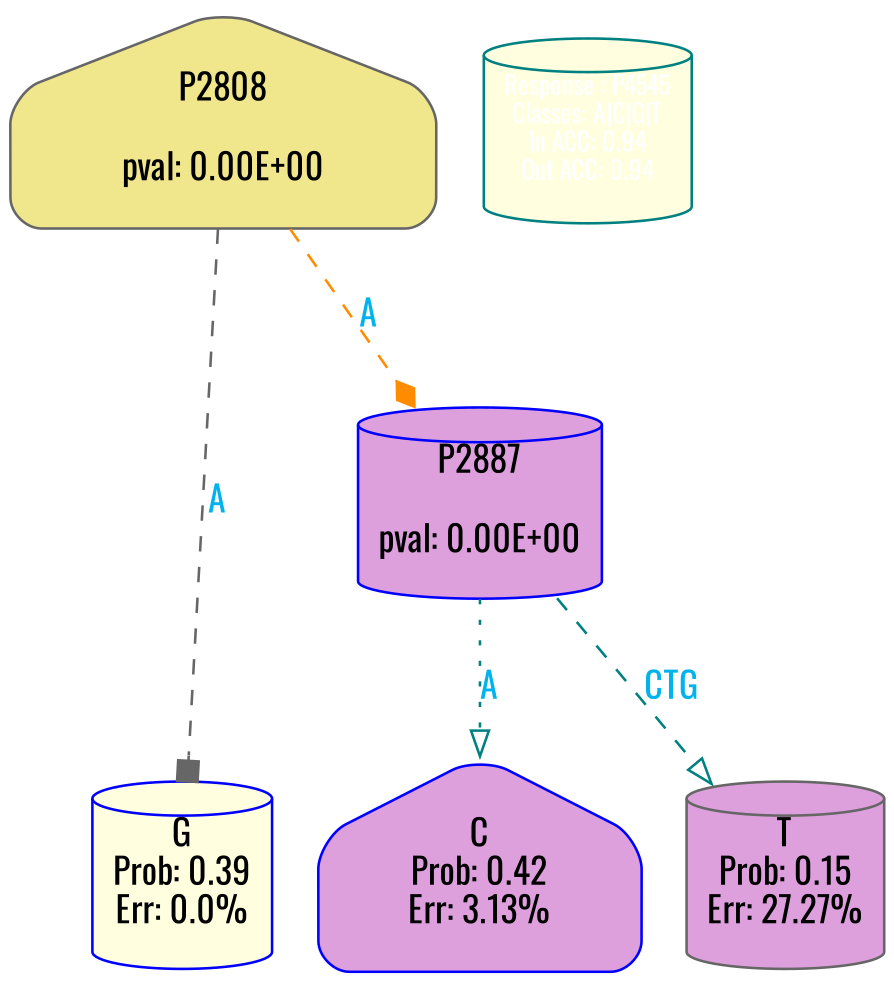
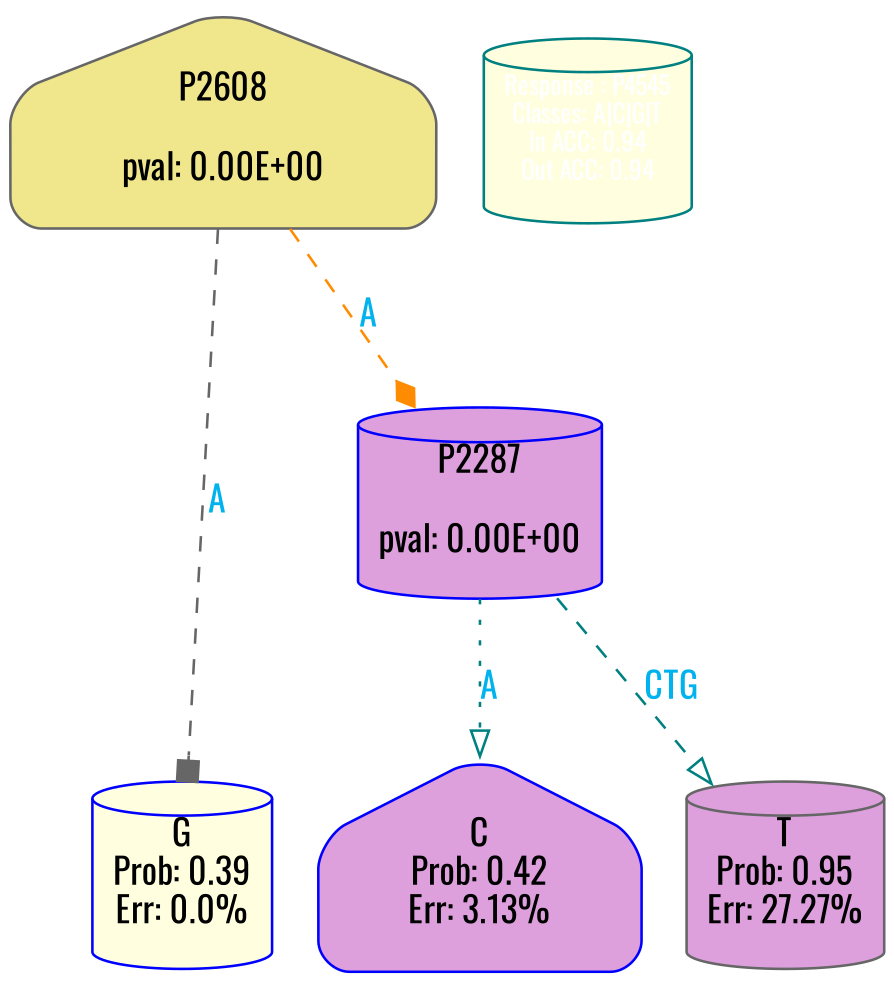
node "P2808 pval: 0.00E+00": label "P2808 pval: 0.00E+00" -> "P2608 pval: 0.00E+00"
node "P2887 pval: 0.00E+00": label "P2887 pval: 0.00E+00" -> "P2287 pval: 0.00E+00"
node "T Prob: 0.15 Err: 27.27%": label "T Prob: 0.15 Err: 27.27%" -> "T Prob: 0.95 Err: 27.27%"
